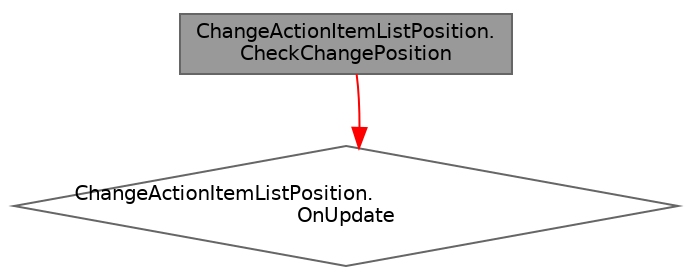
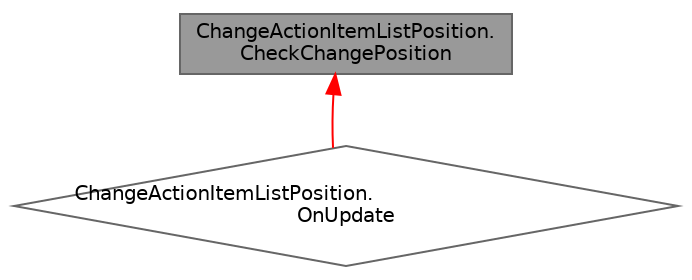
edge "ChangeActionItemListPosition. CheckChangePosition" -> "ChangeActionItemListPosition. OnUpdate": reversed
